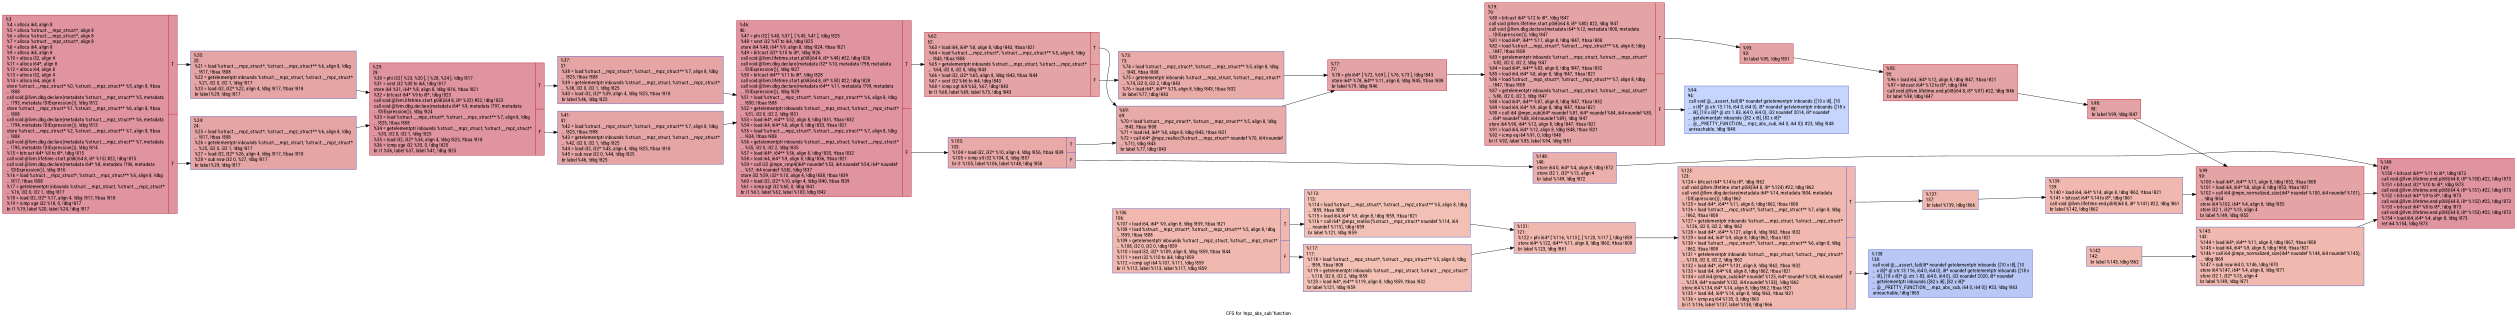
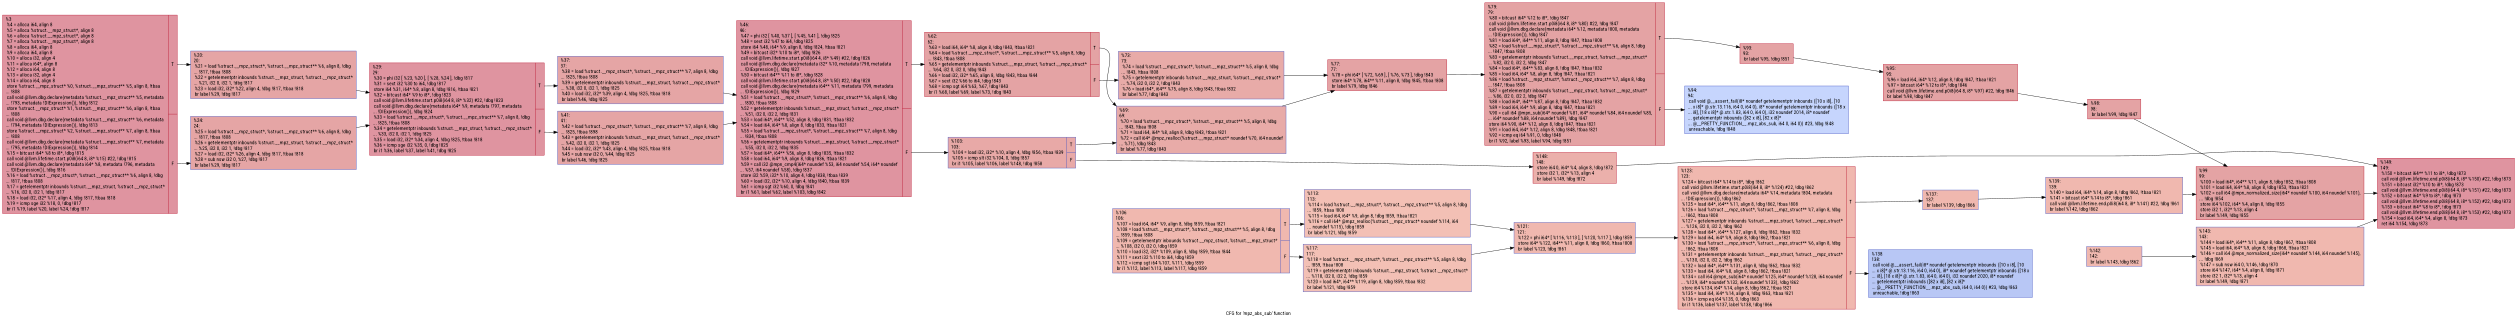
node "%148:": color #3d50c3ff -> #b70d28ff
node "%123:": color #3d50c3ff -> #b70d28ff
